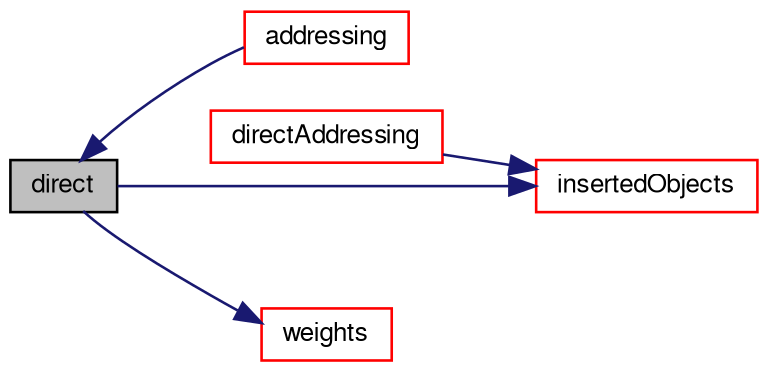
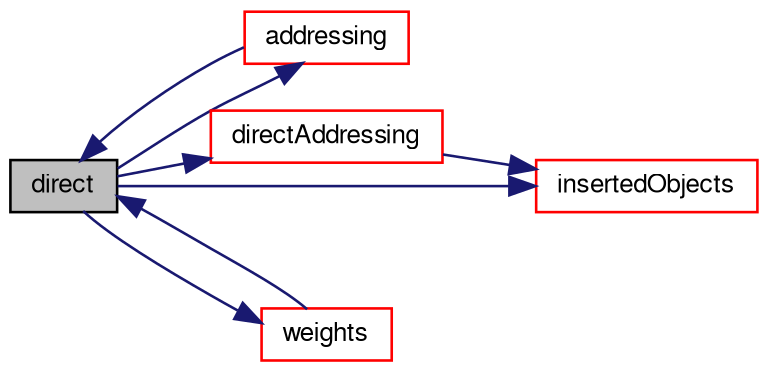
edge "direct" -> "addressing": added
edge "direct" -> "directAddressing": added
edge "weights" -> "direct": added
